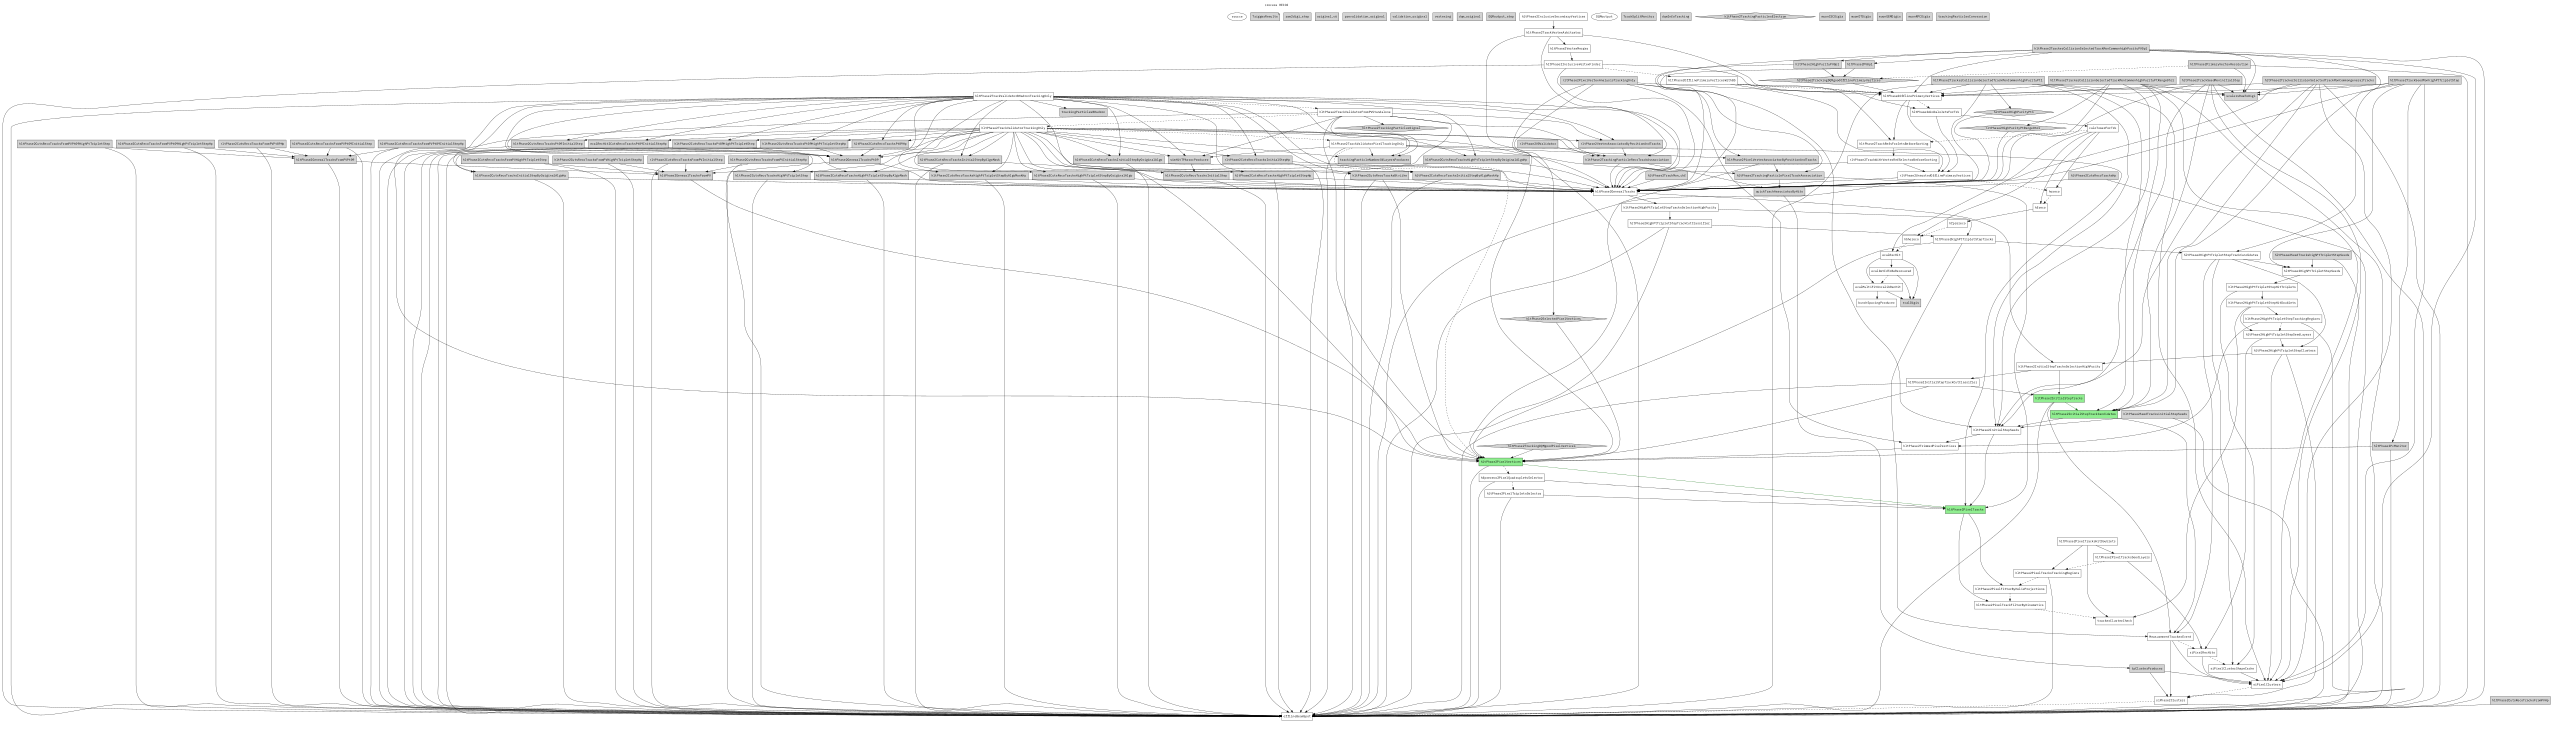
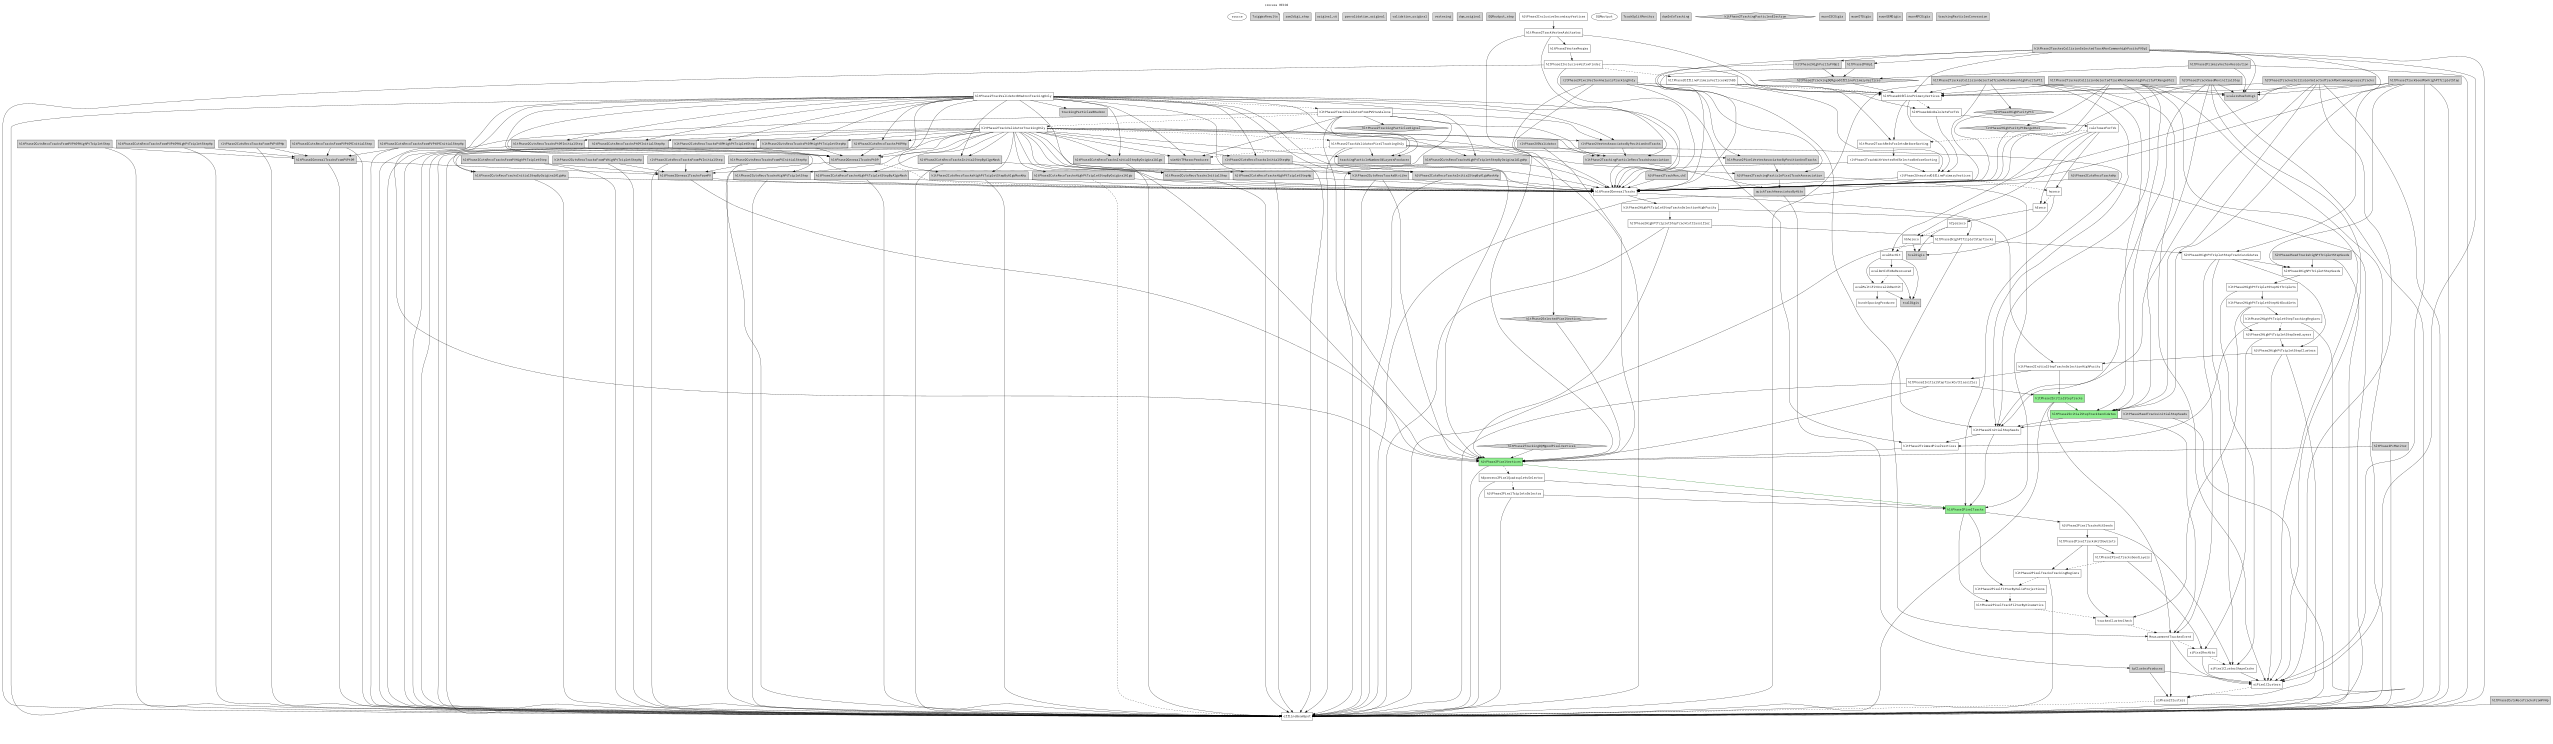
edge "hltPhase2PrimaryVertexResolution" -> "hltPhase2TrackingDQMgoodOfflinePrimaryVertices": style dashed -> solid
node "ecalRecHit2CutsRecoTracksPt09InitialStepHp": label "ecalRecHit2CutsRecoTracksPt09InitialStepHp" -> "hltPhase2CutsRecoTracksPt09InitialStepHp"
edge "hltPhase2TrackValidatorPixelTrackingOnly" -> "simHitTPAssocProducer": style solid -> dashed
edge "hltPhase2TrackValidatorBHadronTrackingOnly" -> "hltPhase2CutsRecoTracksHighPtTripletStepByOriginalAlgo": removed
edge "simHitTPAssocProducer" -> "hltPhase2CutsRecoTracksInitialStep": now "hltPhase2TrackValidatorTrackingOnly" -> "hltPhase2CutsRecoTracksInitialStep"
edge "hltPhase2GeneralTracksFromPV" -> "hltPhase2GeneralTracks": added
edge "hltPhase2GeneralTracksPt09" -> "hltPhase2GeneralTracks": style solid -> dashed
edge "hltPhase2TrackValidatorPixelTrackingOnly" -> "hltPhase2PixelVertices": style dashed -> solid
node "hcalDigis": added
edge "hltPhase2TrackSeedMonhighPtTripletStep" -> "hltPhase2PvMonitor": now "hltPhase2TrackSeedMonhighPtTripletStep" -> "offlineBeamSpot"
edge "hltPhase2PixelVertexAssociatorByPositionAndTracks" -> "hltPhase2PixelVertices": now "hltPhase2V0Validator" -> "hltPhase2PixelVertices"
edge "hltPhase2CutsRecoTracksHighPtTripletStepByOriginalAlgo" -> "offlineBeamSpot": style solid -> dashed
node "hltPhase2PixelTracksHitSeeds": added
edge "trackerClusterCheck" -> "MeasurementTrackerEvent": added
